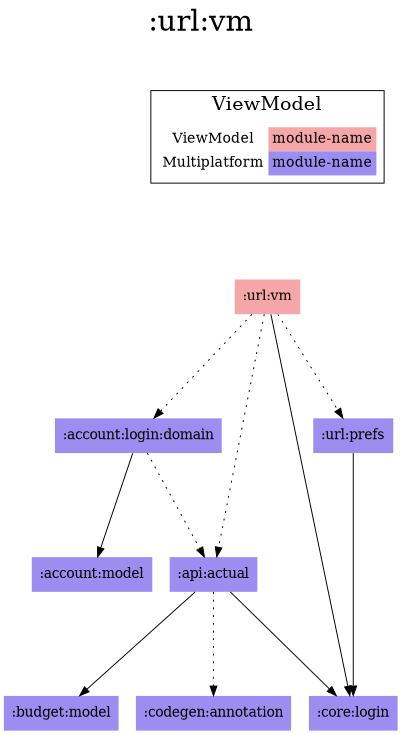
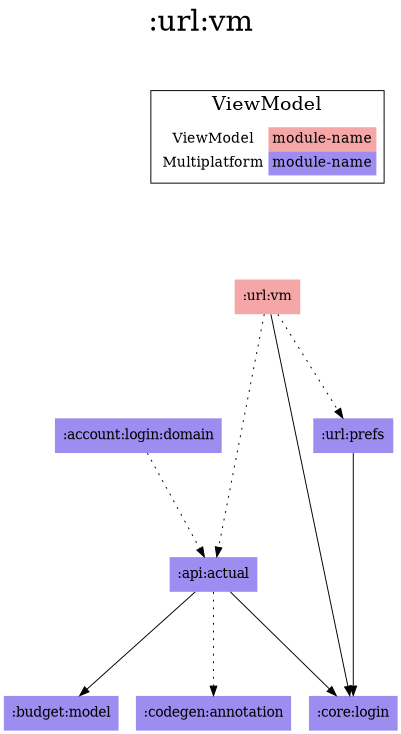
edge ":url:vm" -> ":account:login:domain": removed
node ":account:model": removed
